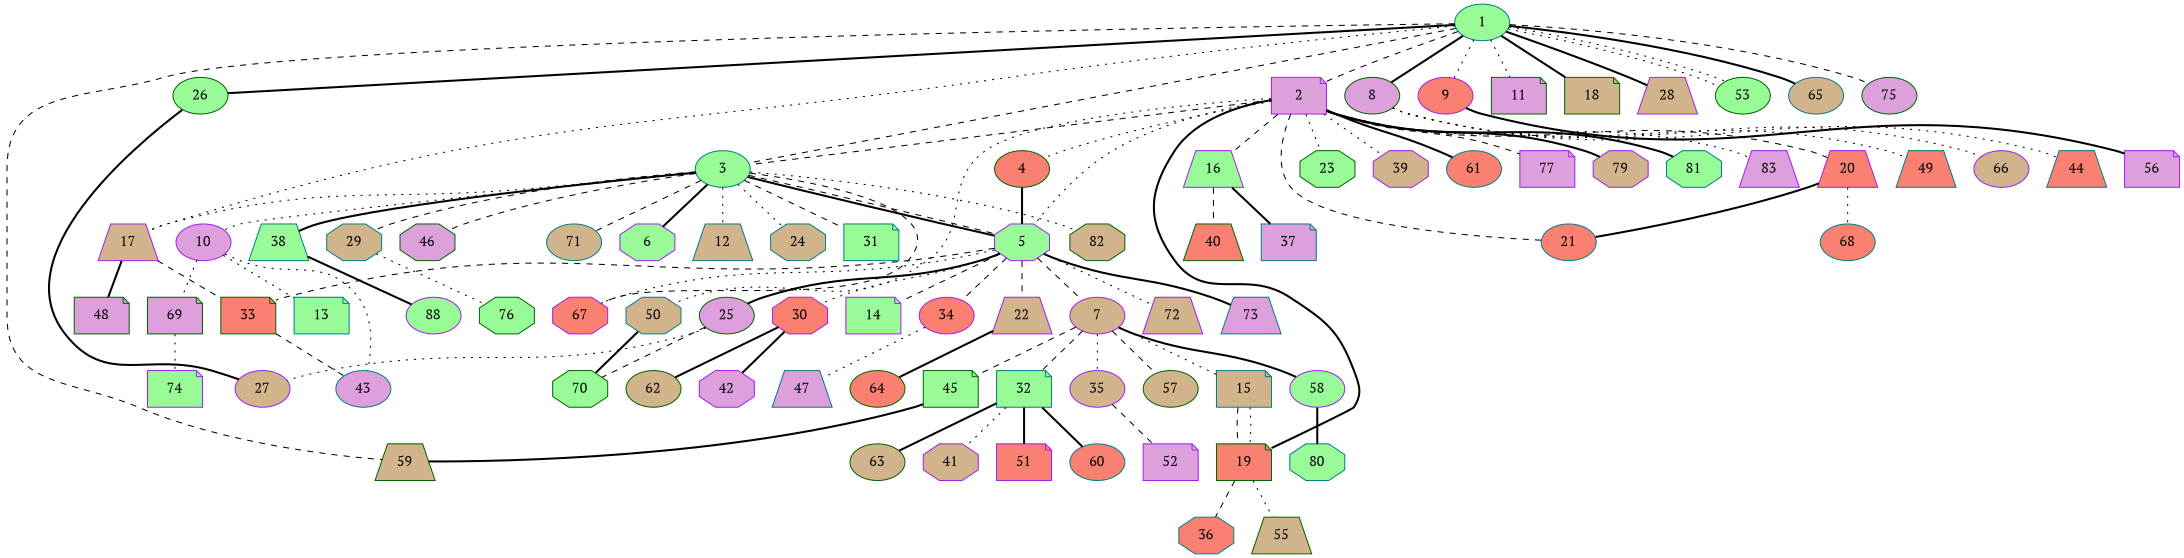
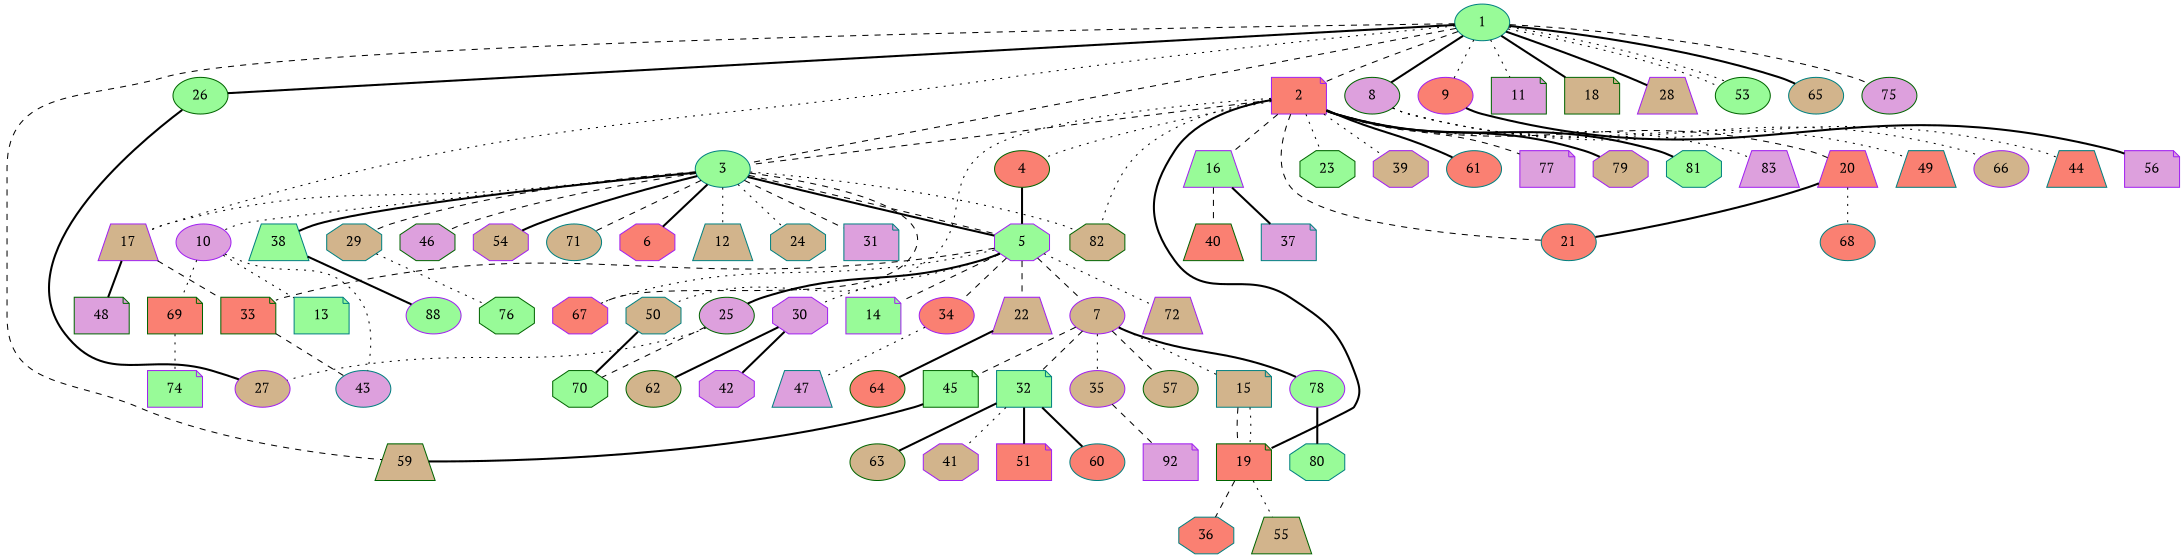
node "2": fillcolor plum -> salmon
edge "2" -- "5": now "2" -- "82"
node "54": added
node "6": fillcolor palegreen -> salmon
node "31": fillcolor palegreen -> plum
node "69": fillcolor plum -> salmon
node "30": fillcolor salmon -> plum
node "73": removed
node "58": label "58" -> "78"
node "52": label "52" -> "92"
